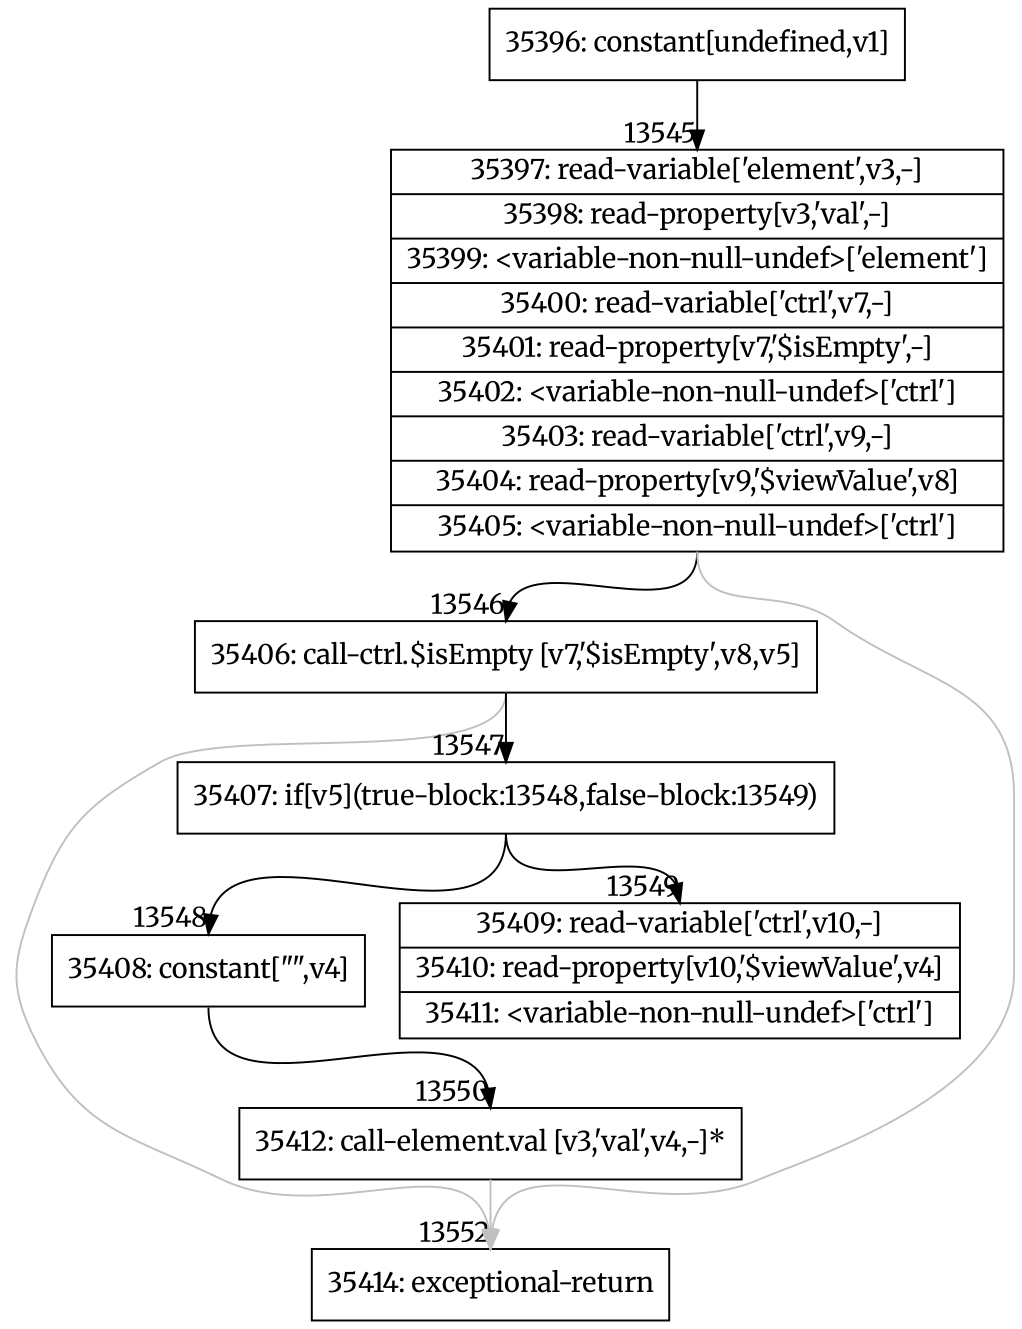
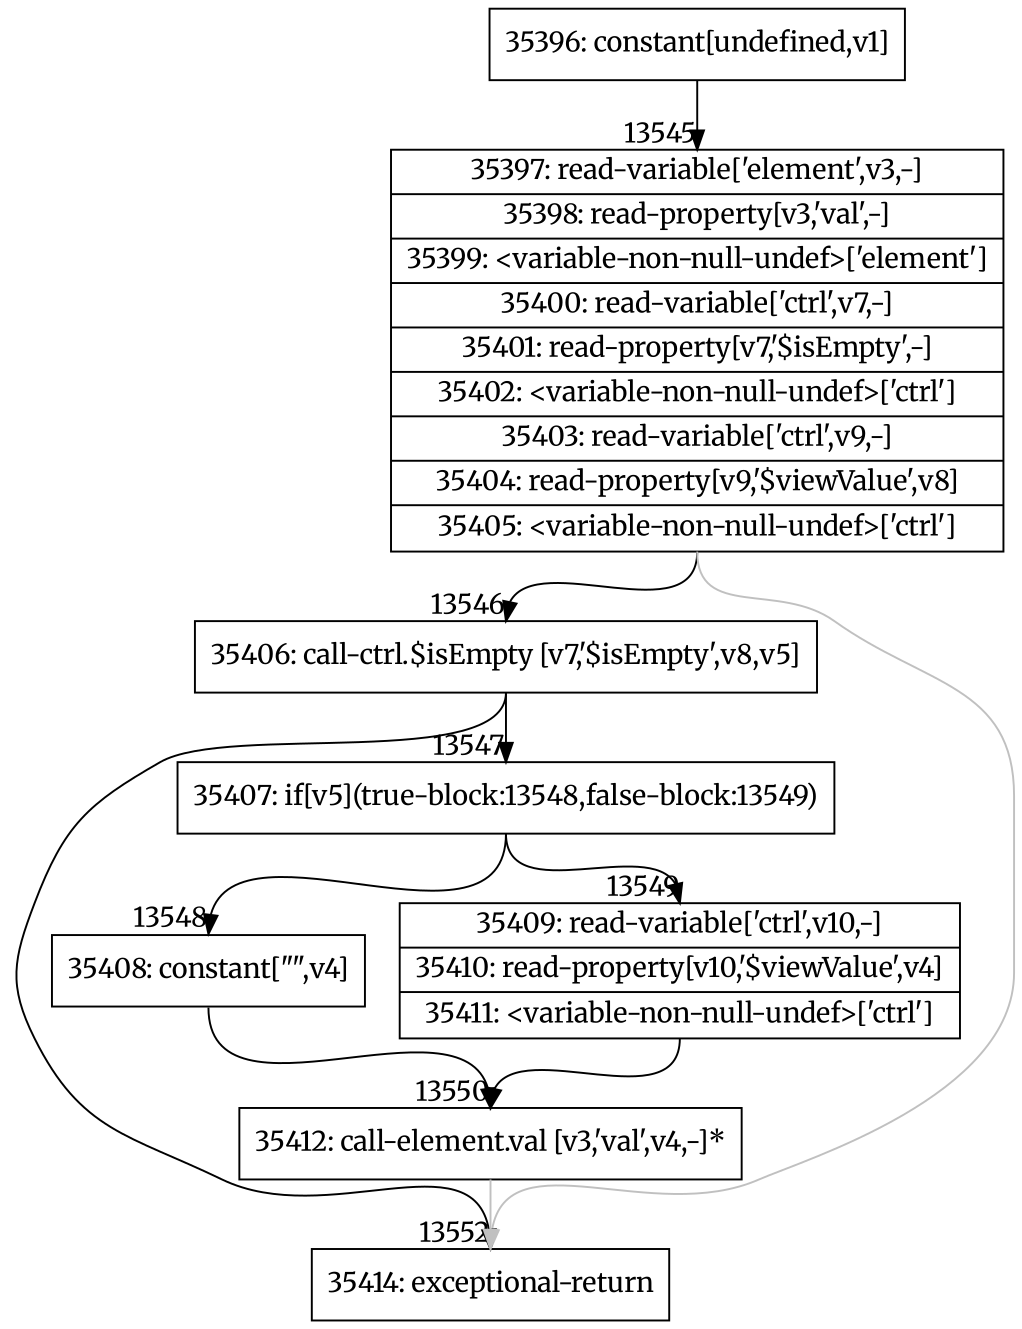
edge "35406: call-ctrl.$isEmpty [v7,'$isEmpty',v8,v5]" -> "35414: exceptional-return": color gray -> black
edge "35409: read-variable['ctrl',v10,-]" -> "35412: call-element.val [v3,'val',v4,-]*": added
